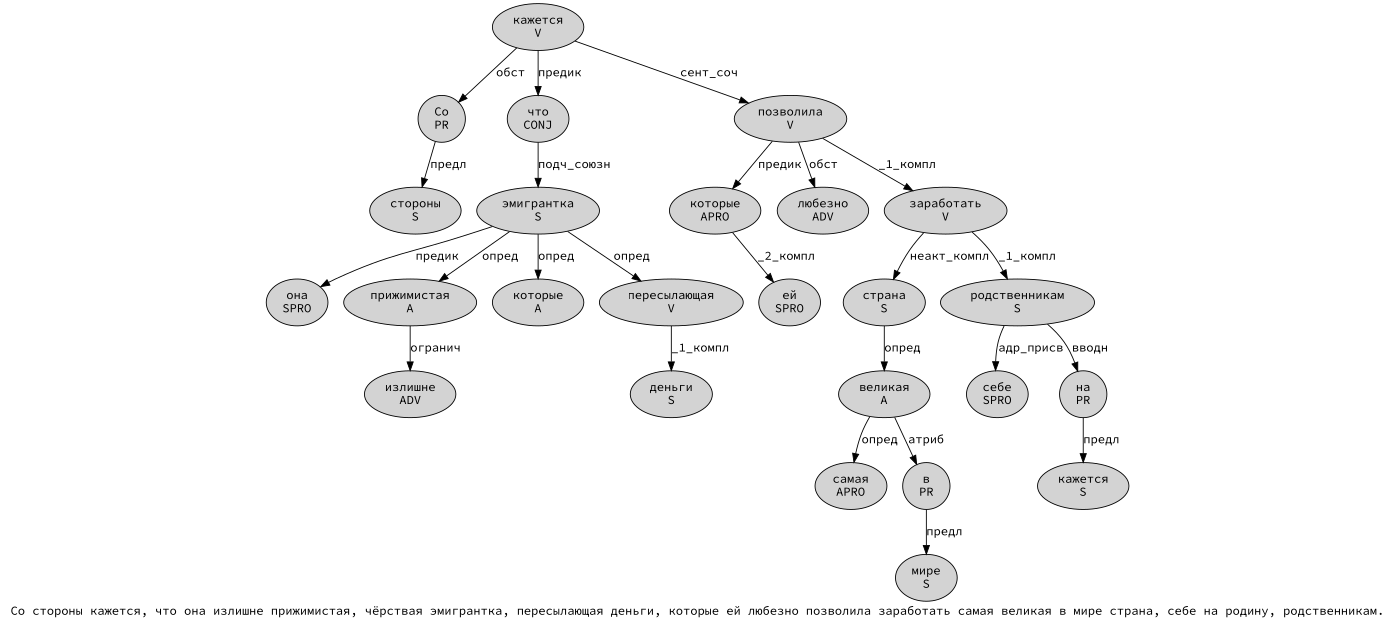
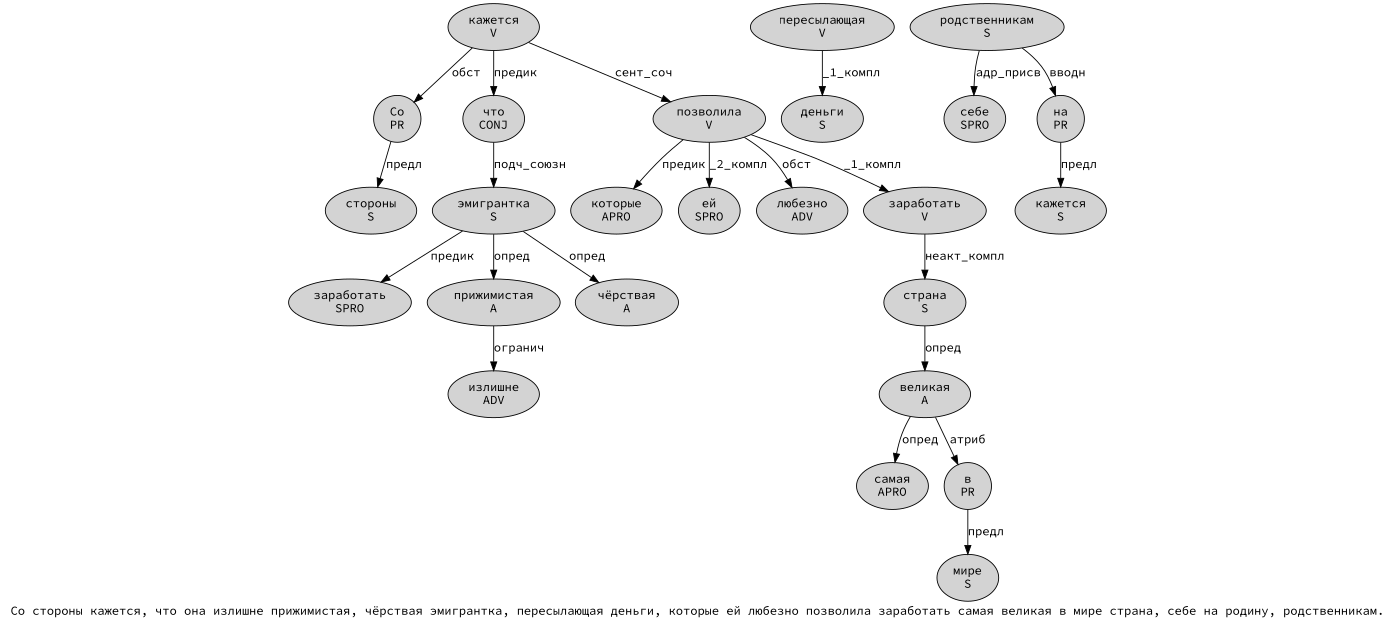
edge "заработать V" -> "родственникам S": removed, label "_1_компл"
edge "эмигрантка S" -> "пересылающая V": removed, label "опред"
edge "которые APRO" -> "ей SPRO": now "позволила V" -> "ей SPRO"
node "она SPRO": label "она SPRO" -> "заработать SPRO"
node "которые A": label "которые A" -> "чёрствая A"
